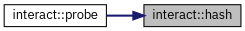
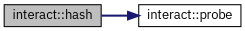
edge "interact::probe" -> "interact::hash": reversed
